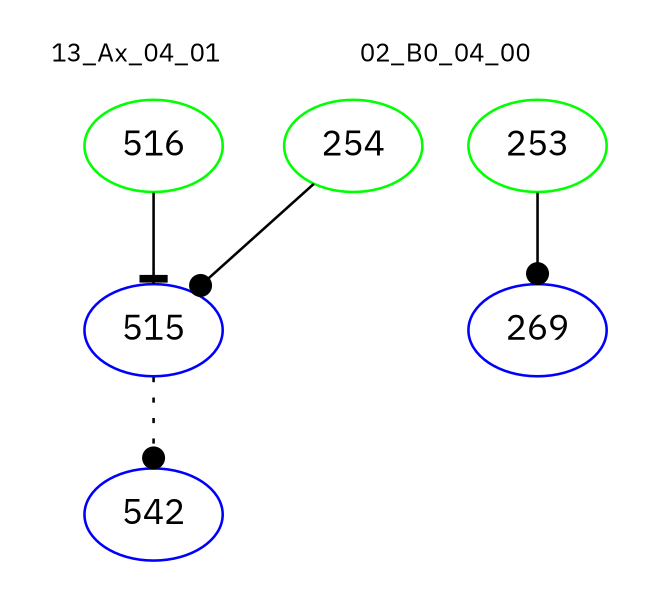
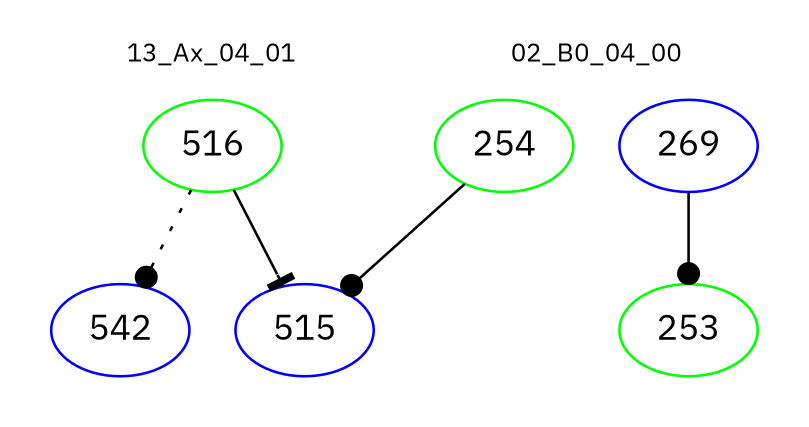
edge "253" -> "269": reversed
edge "515" -> "542": now "516" -> "542"
